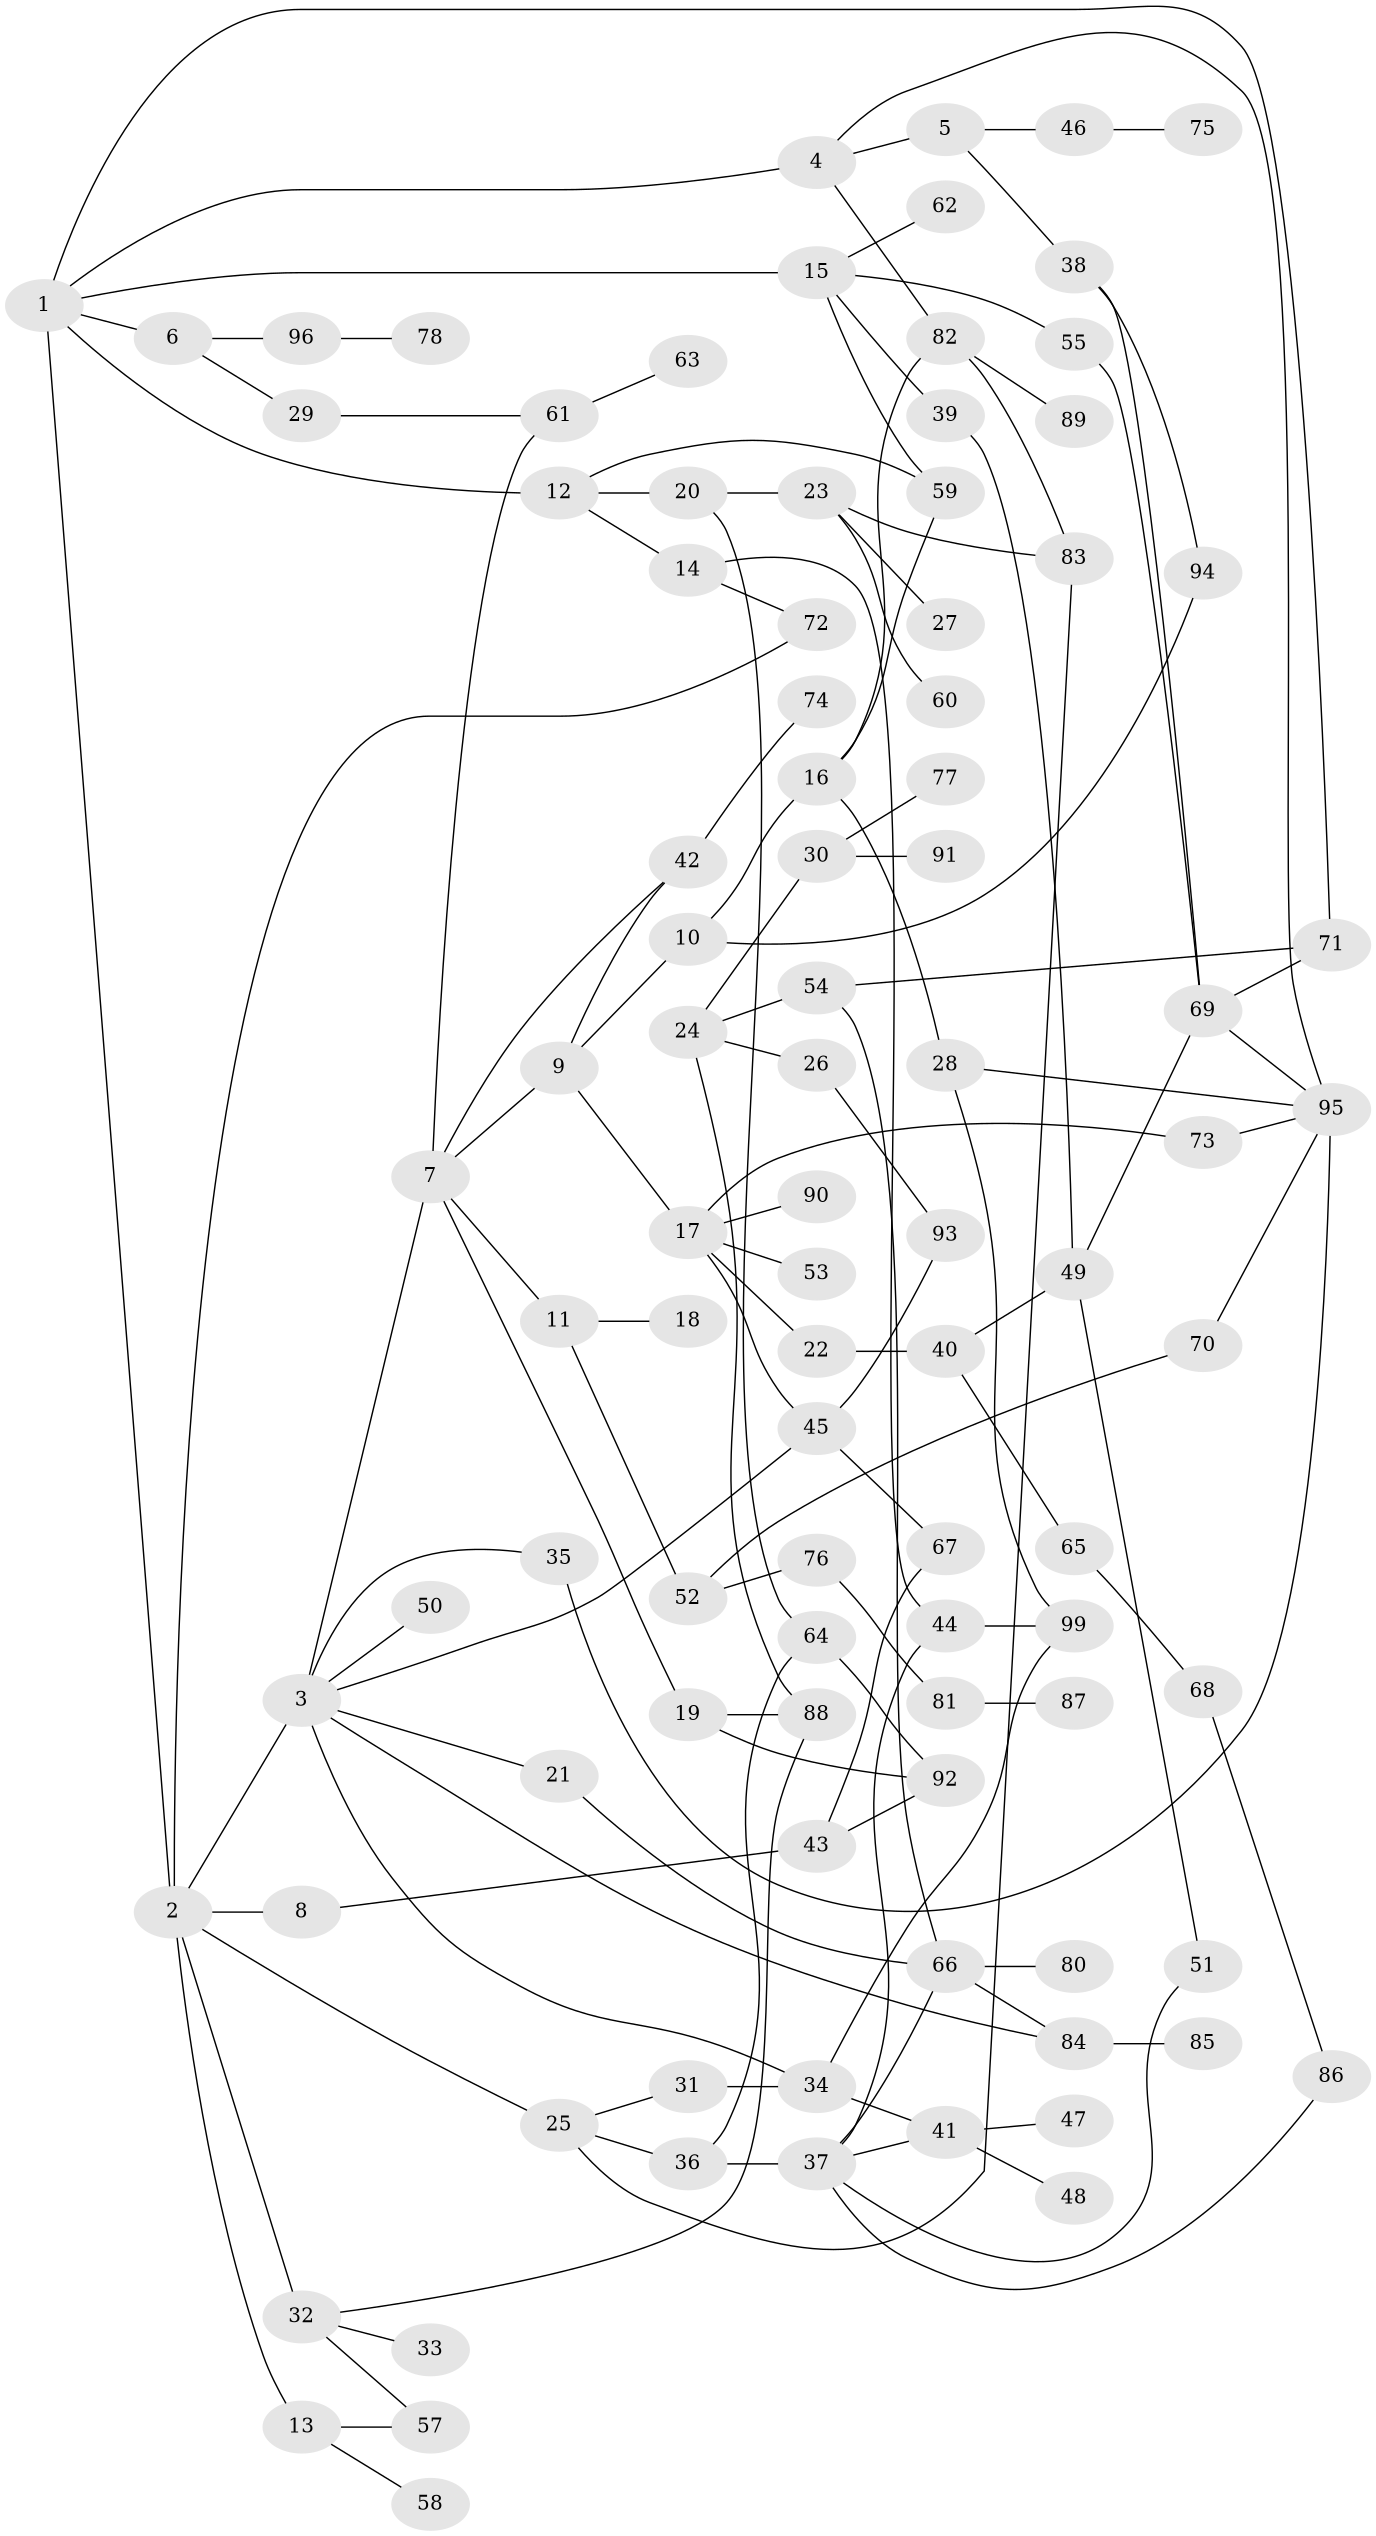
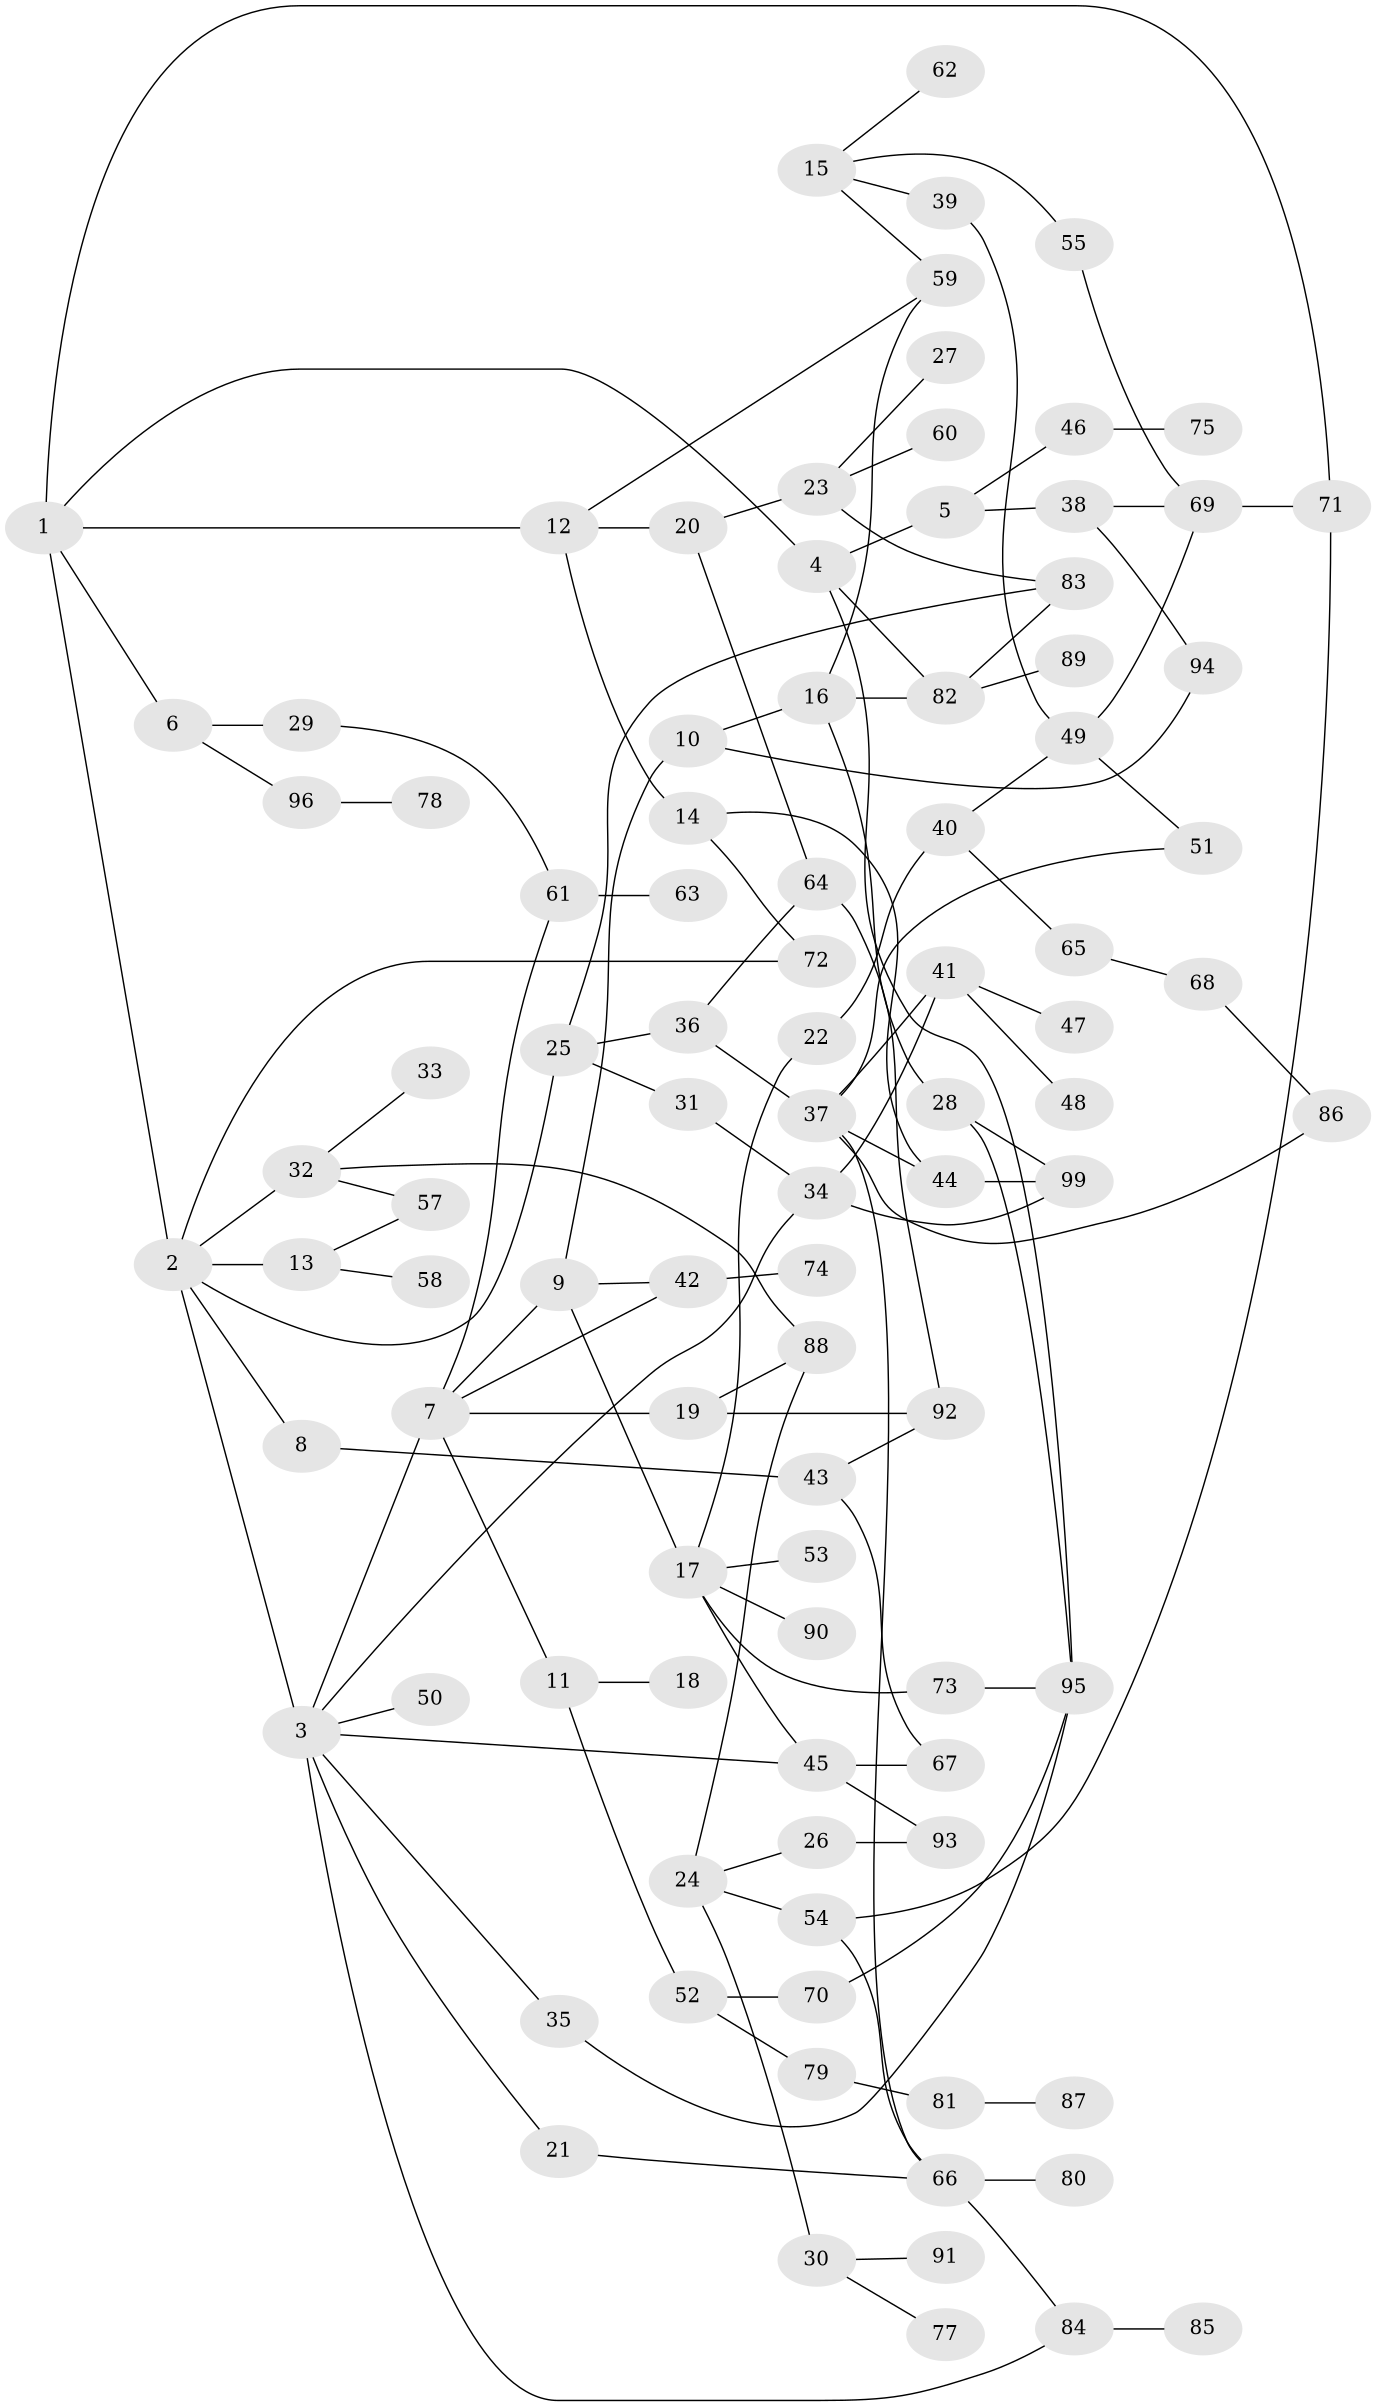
edge "15" -- "1": removed
edge "69" -- "95": removed
node "76": label "76" -> "79"
